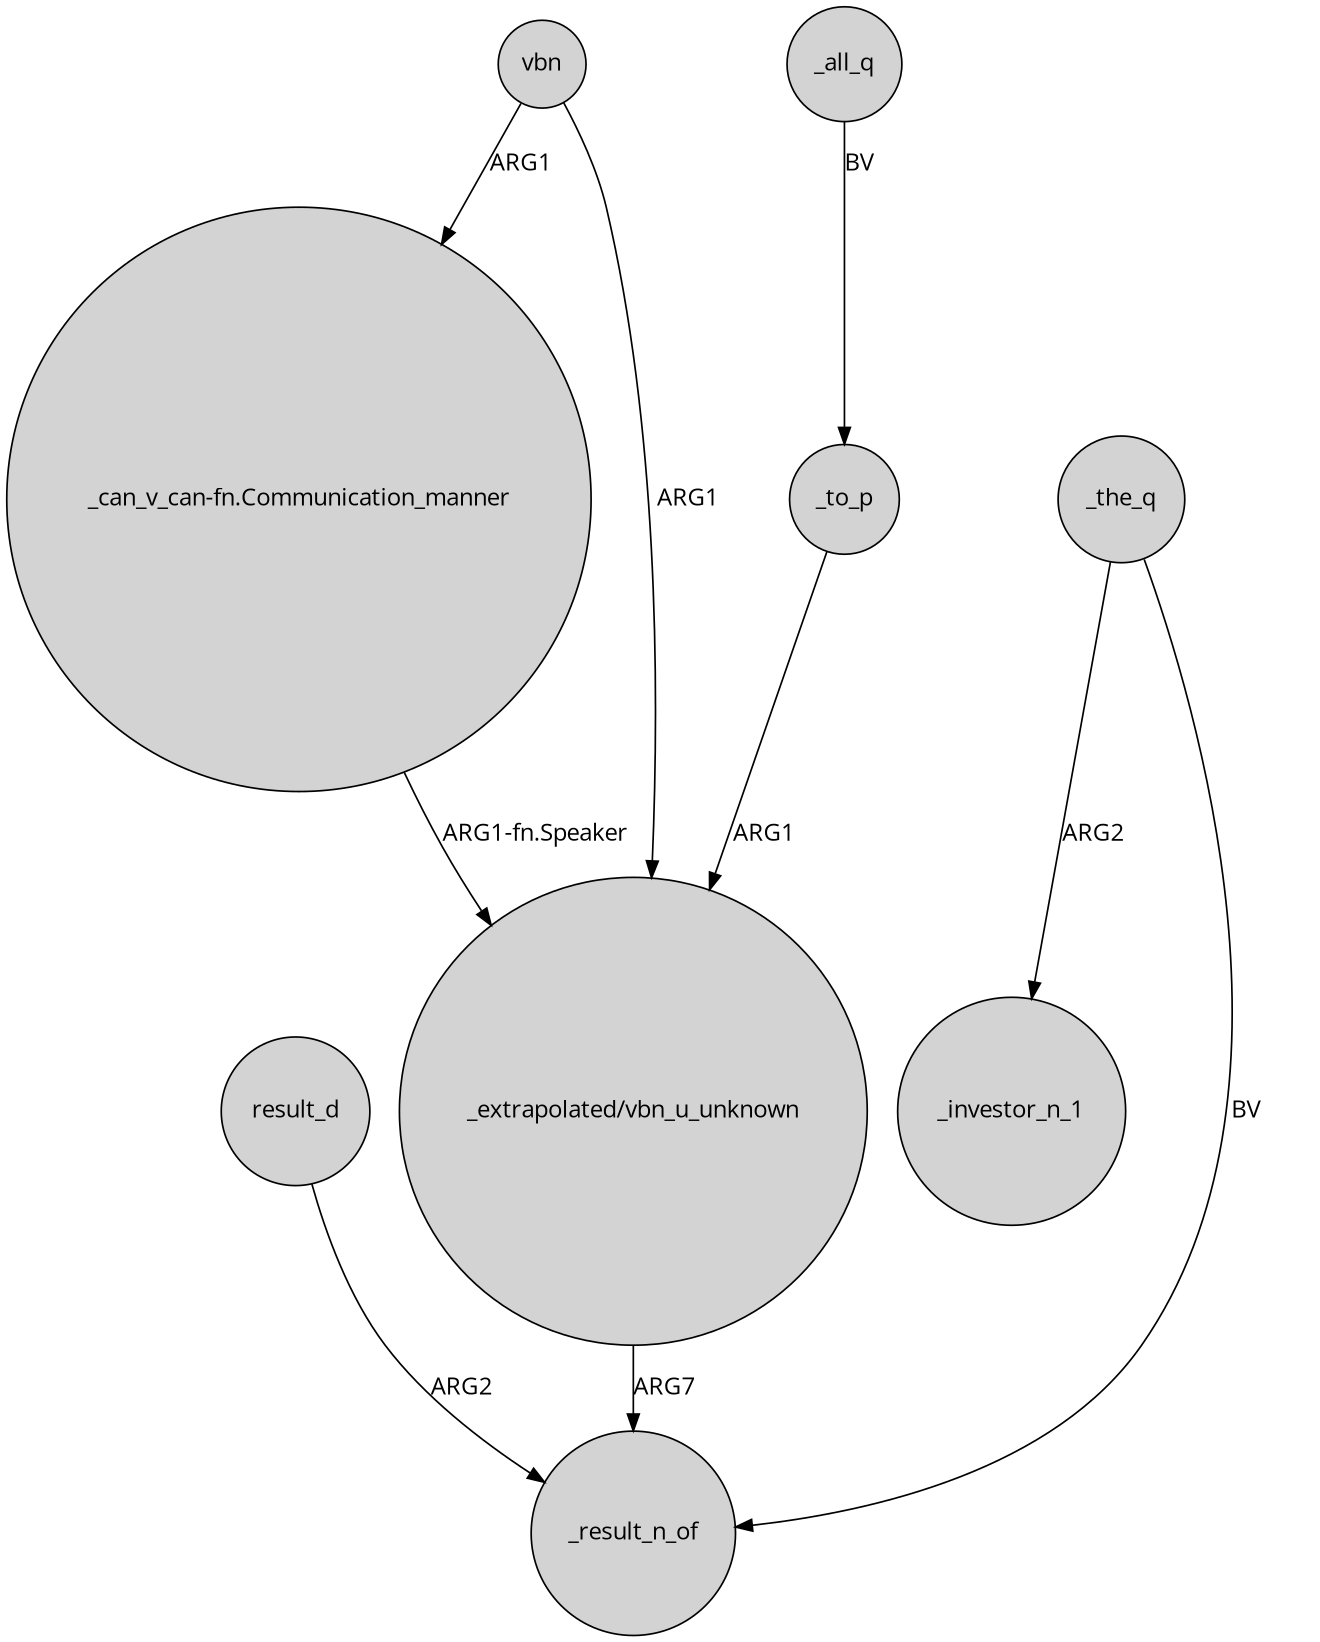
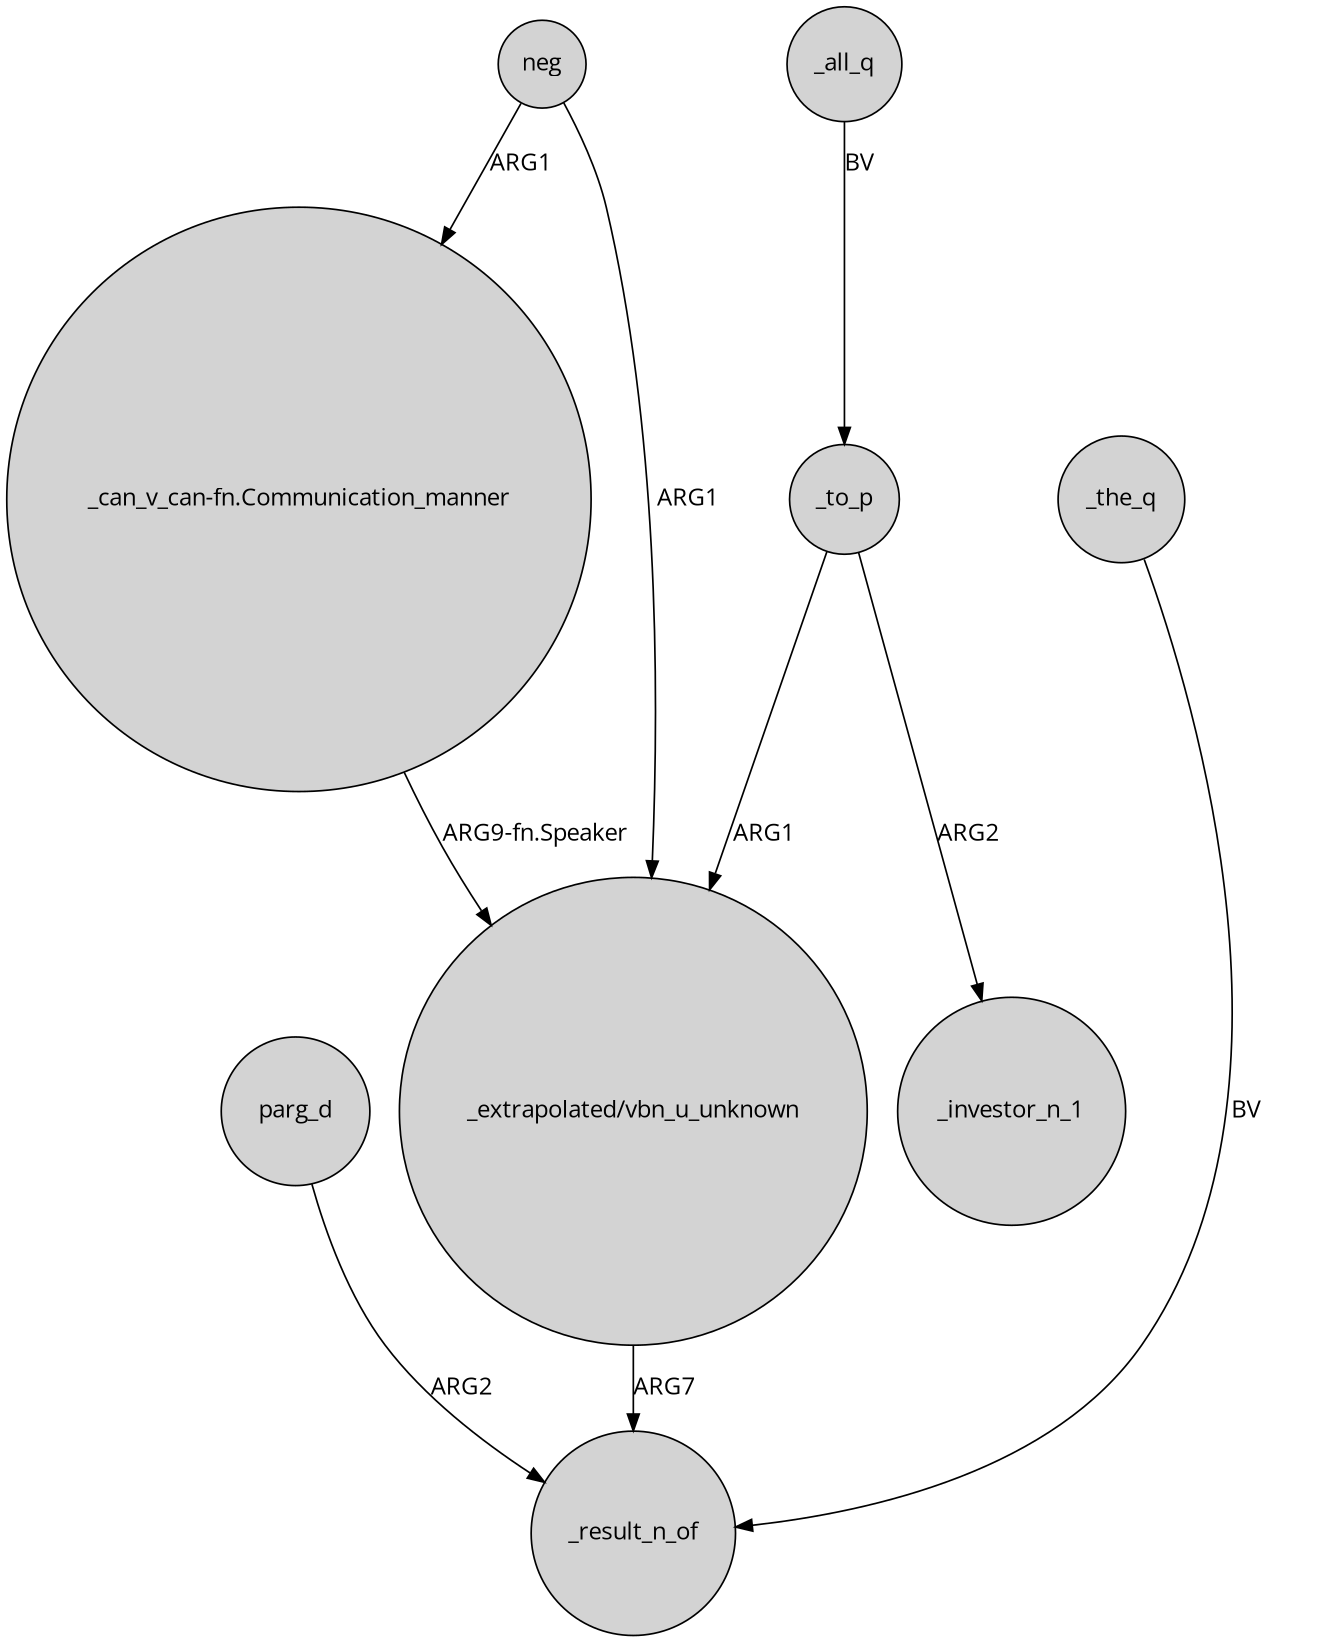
node "vbn": label "vbn" -> "neg"
edge "_the_q" -> "_investor_n_1": now "_to_p" -> "_investor_n_1"
edge "_can_v_can-fn.Communication_manner" -> "_extrapolated/vbn_u_unknown": label "ARG1-fn.Speaker" -> "ARG9-fn.Speaker"
node "result_d": label "result_d" -> "parg_d"
